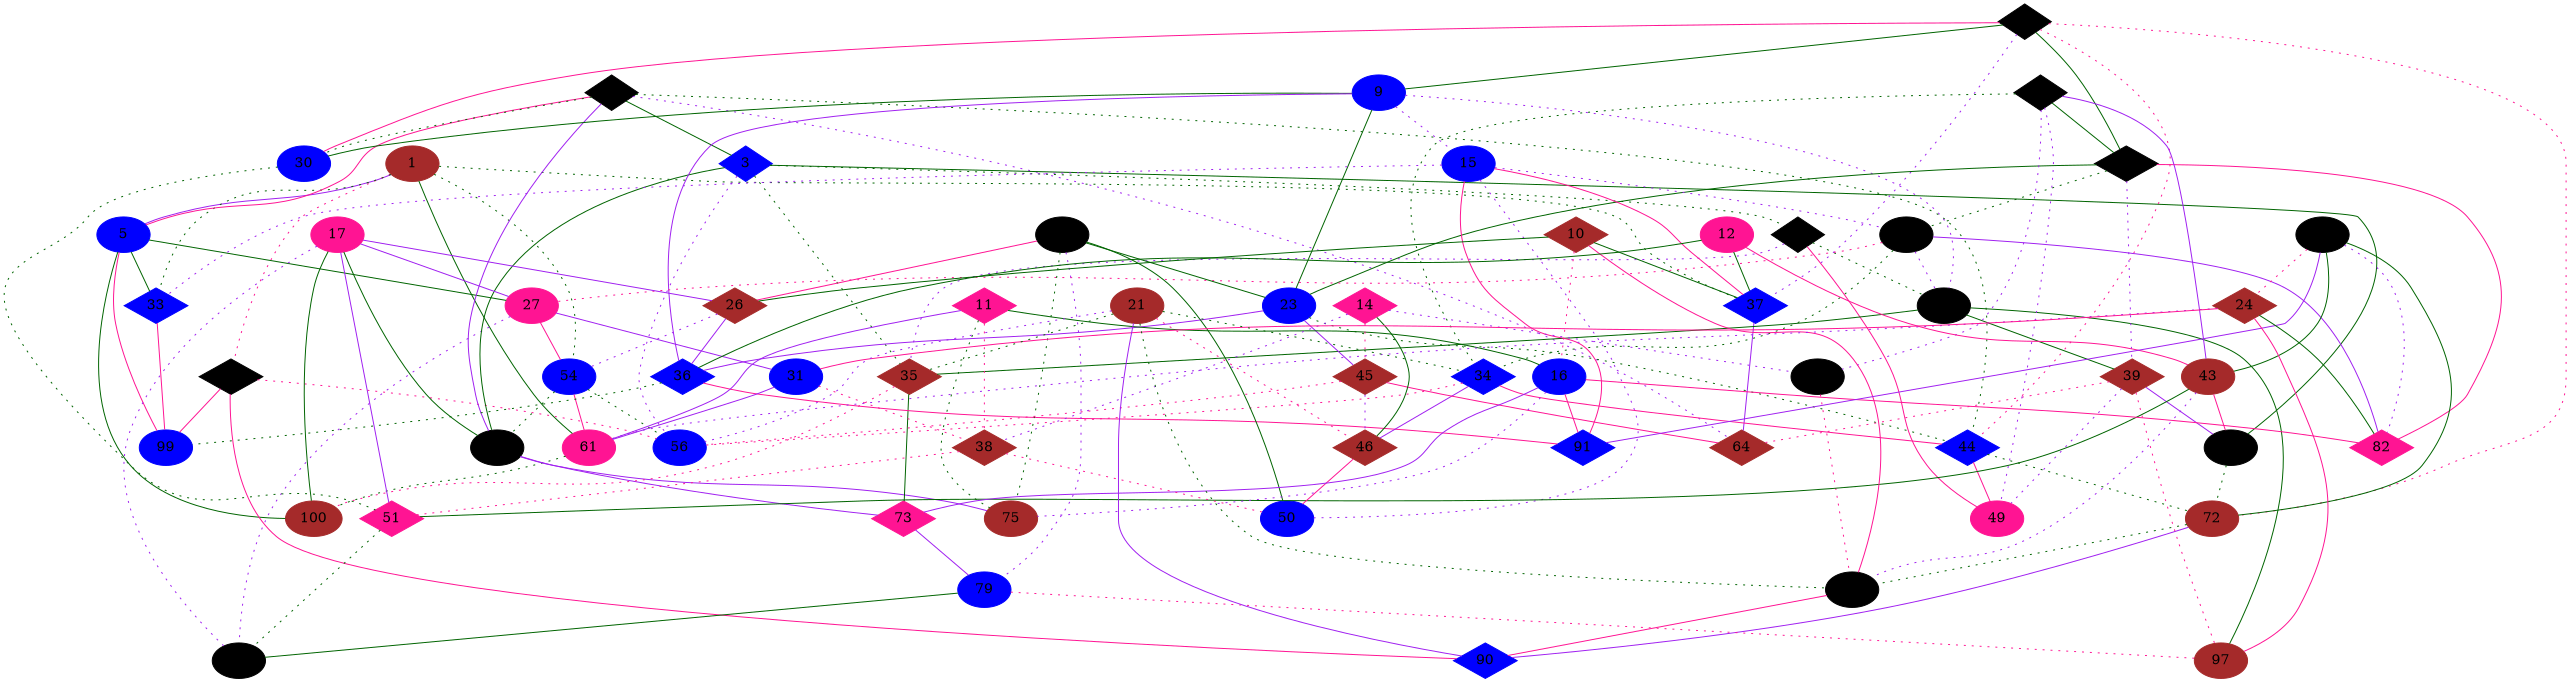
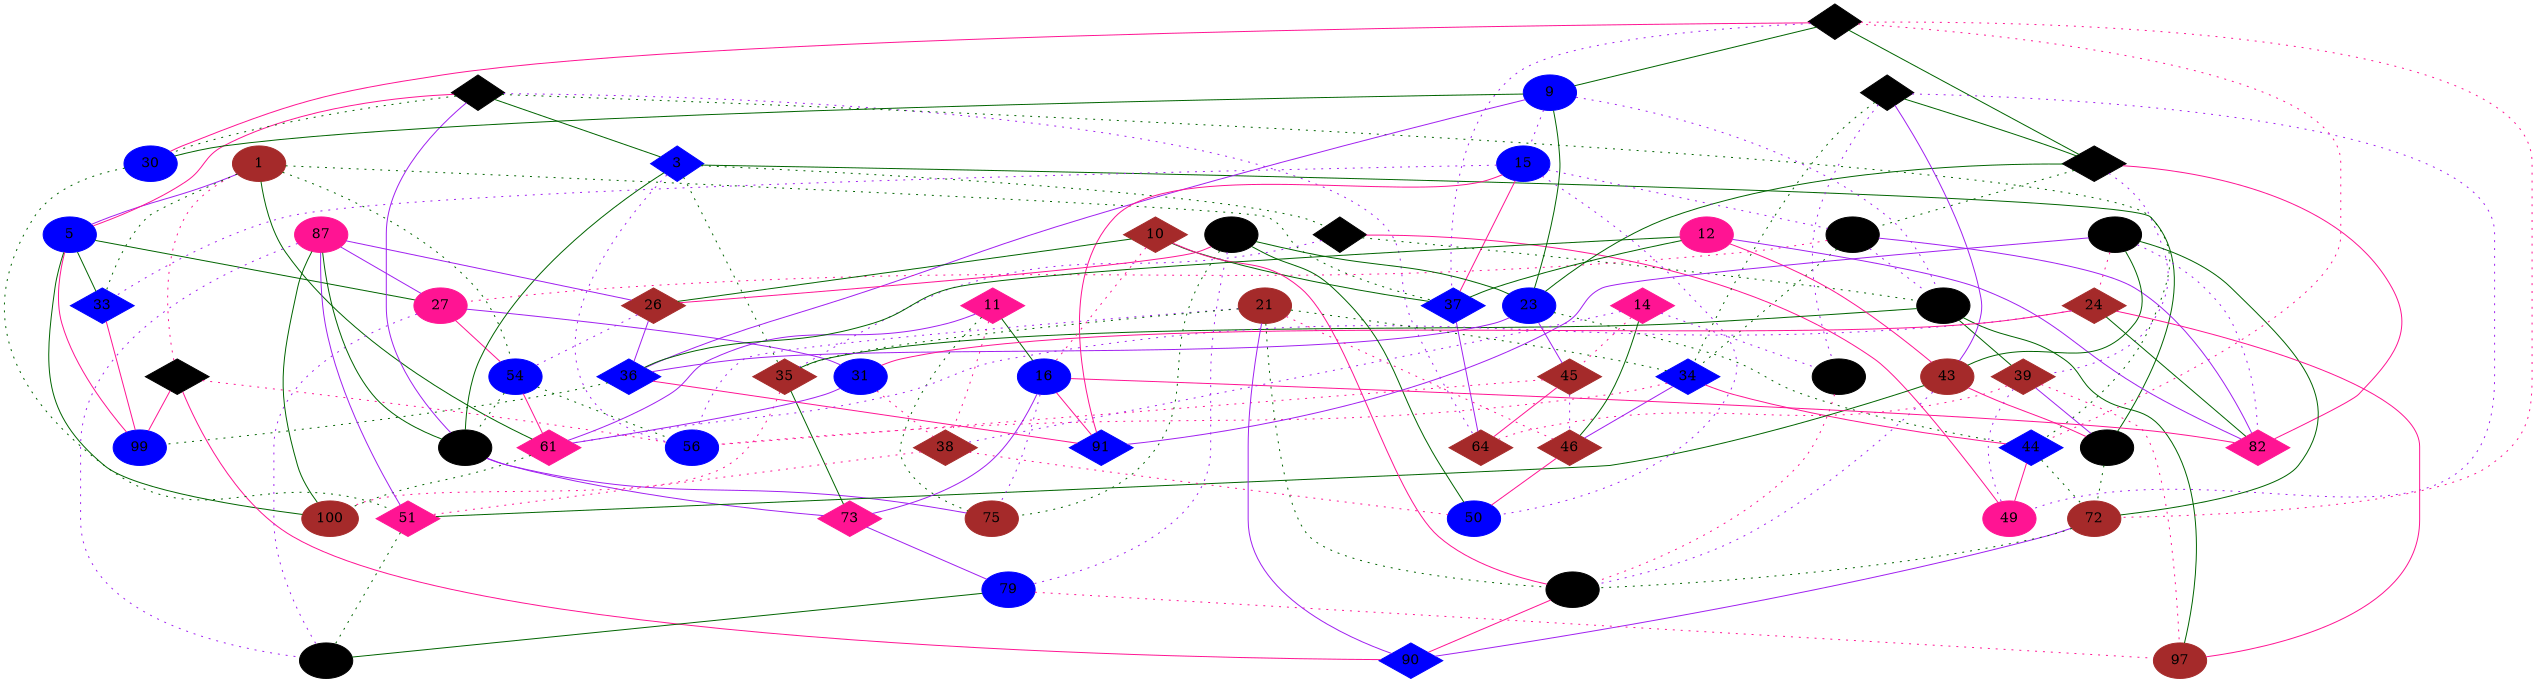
node "17": label "17" -> "87"
edge "12" -- "82": added
node "61": shape ellipse -> diamond
